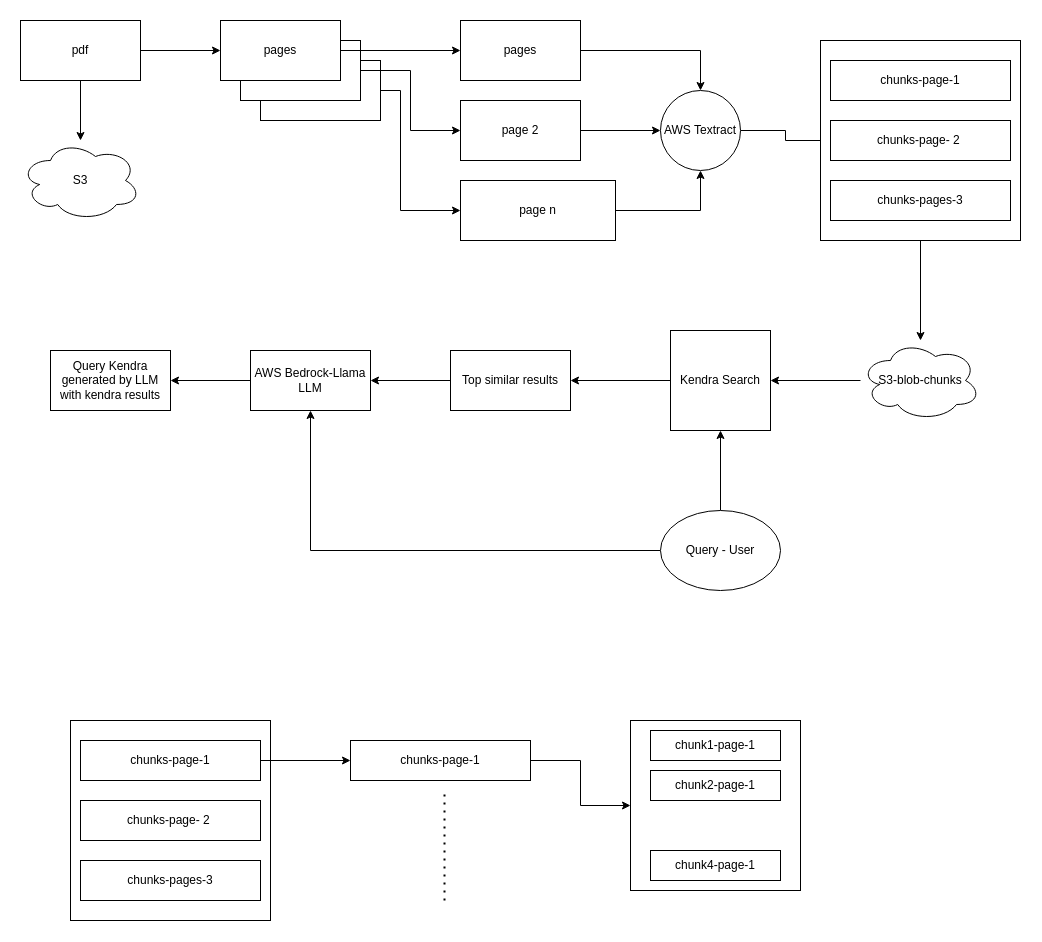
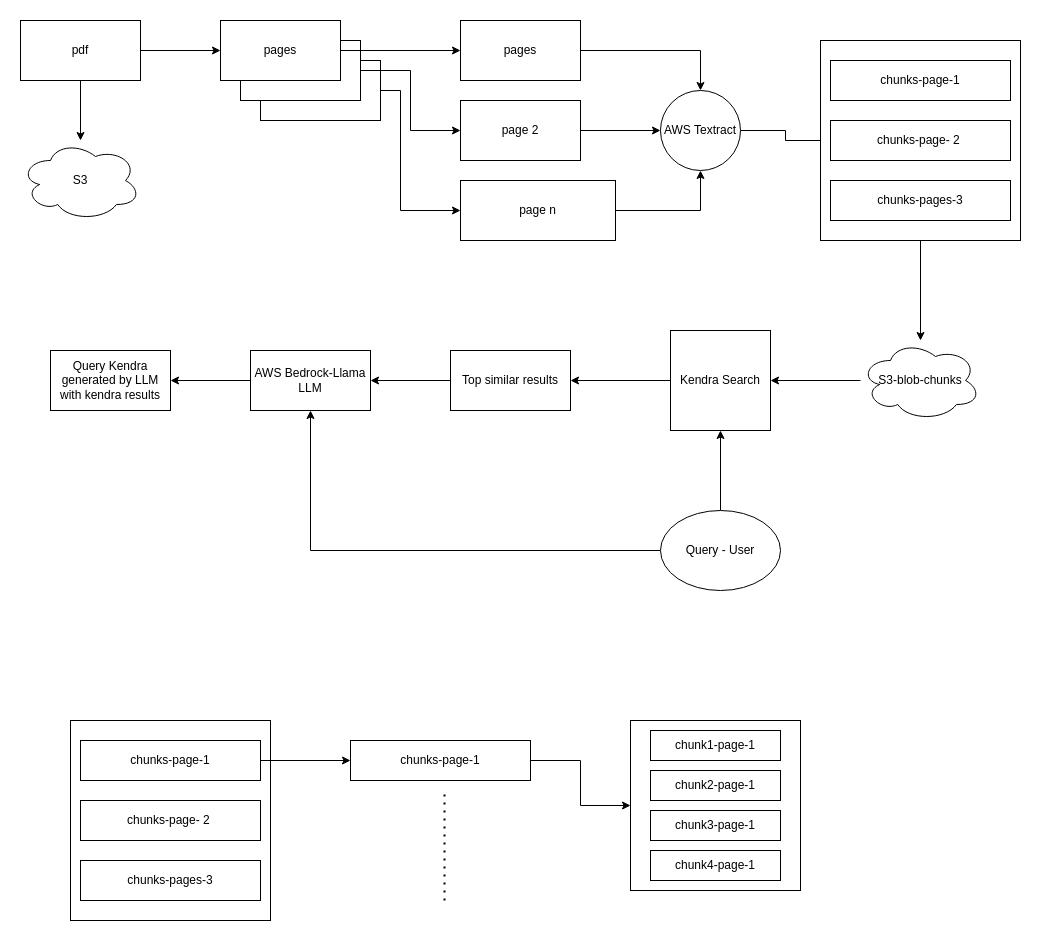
node "chunk3-page-1": added
